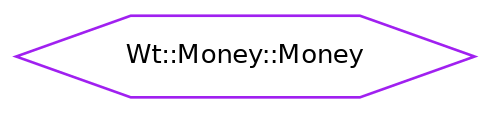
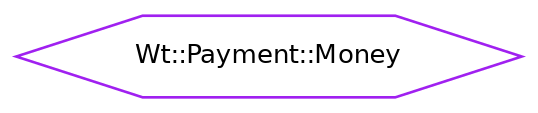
node "Wt::Money::Money": label "Wt::Money::Money" -> "Wt::Payment::Money"
